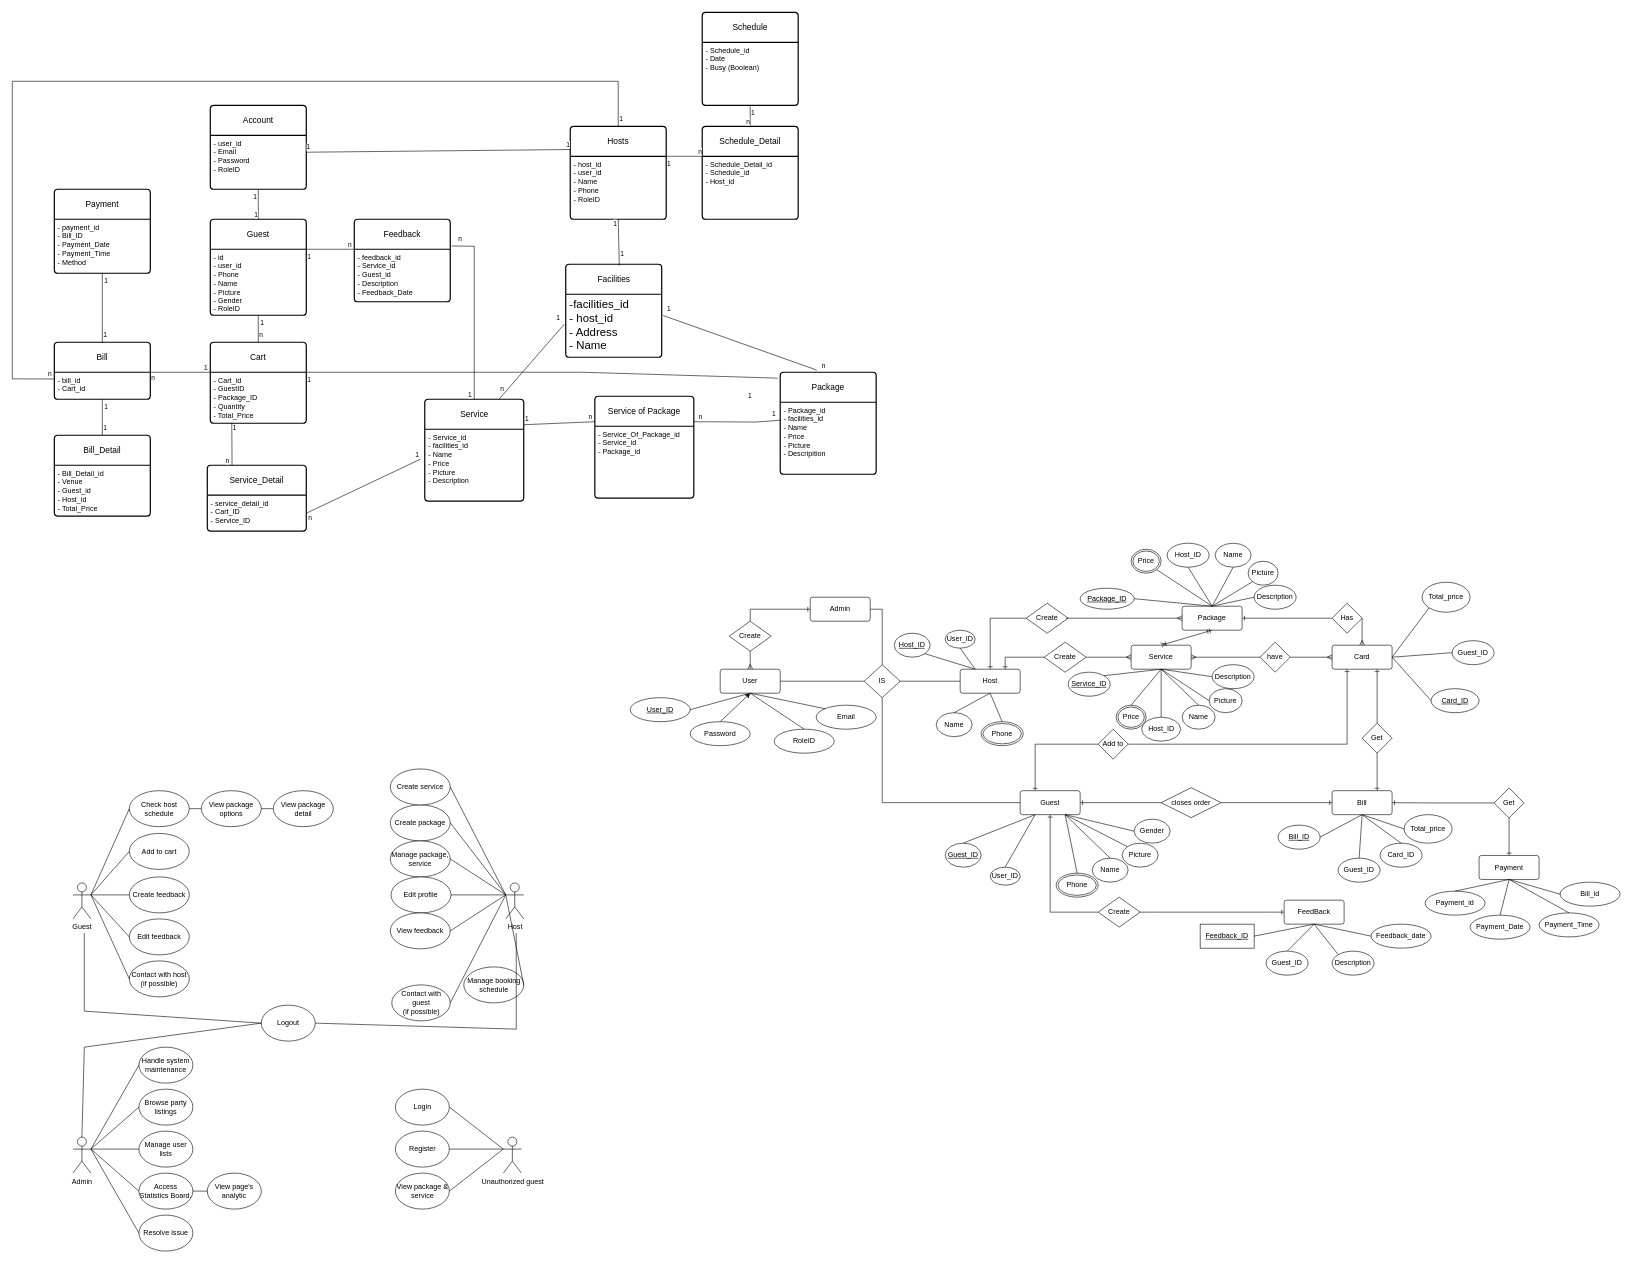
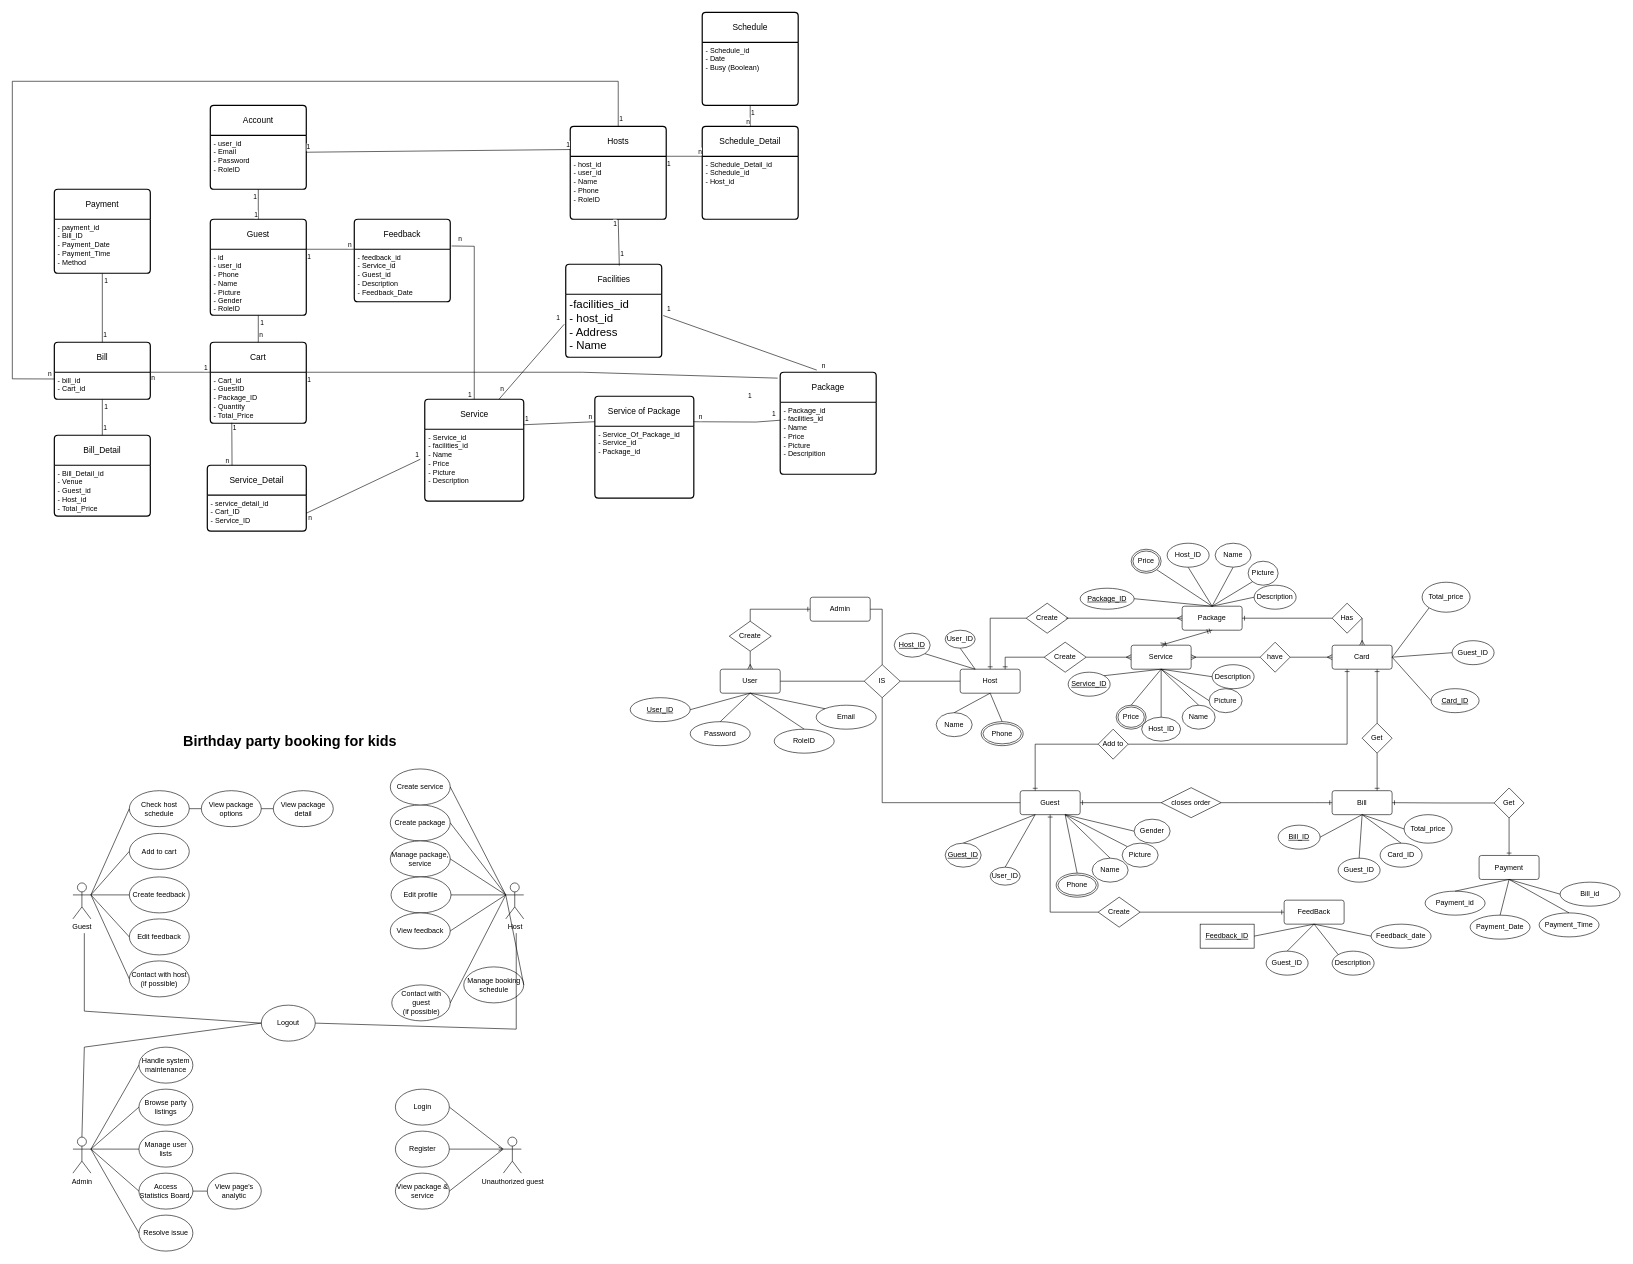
edge "Password" -> "User": arrowhead classic -> none
node "Birthday party booking for kids": added
edge "Register" -- "Unauthorized guest": arrowhead none -> open
